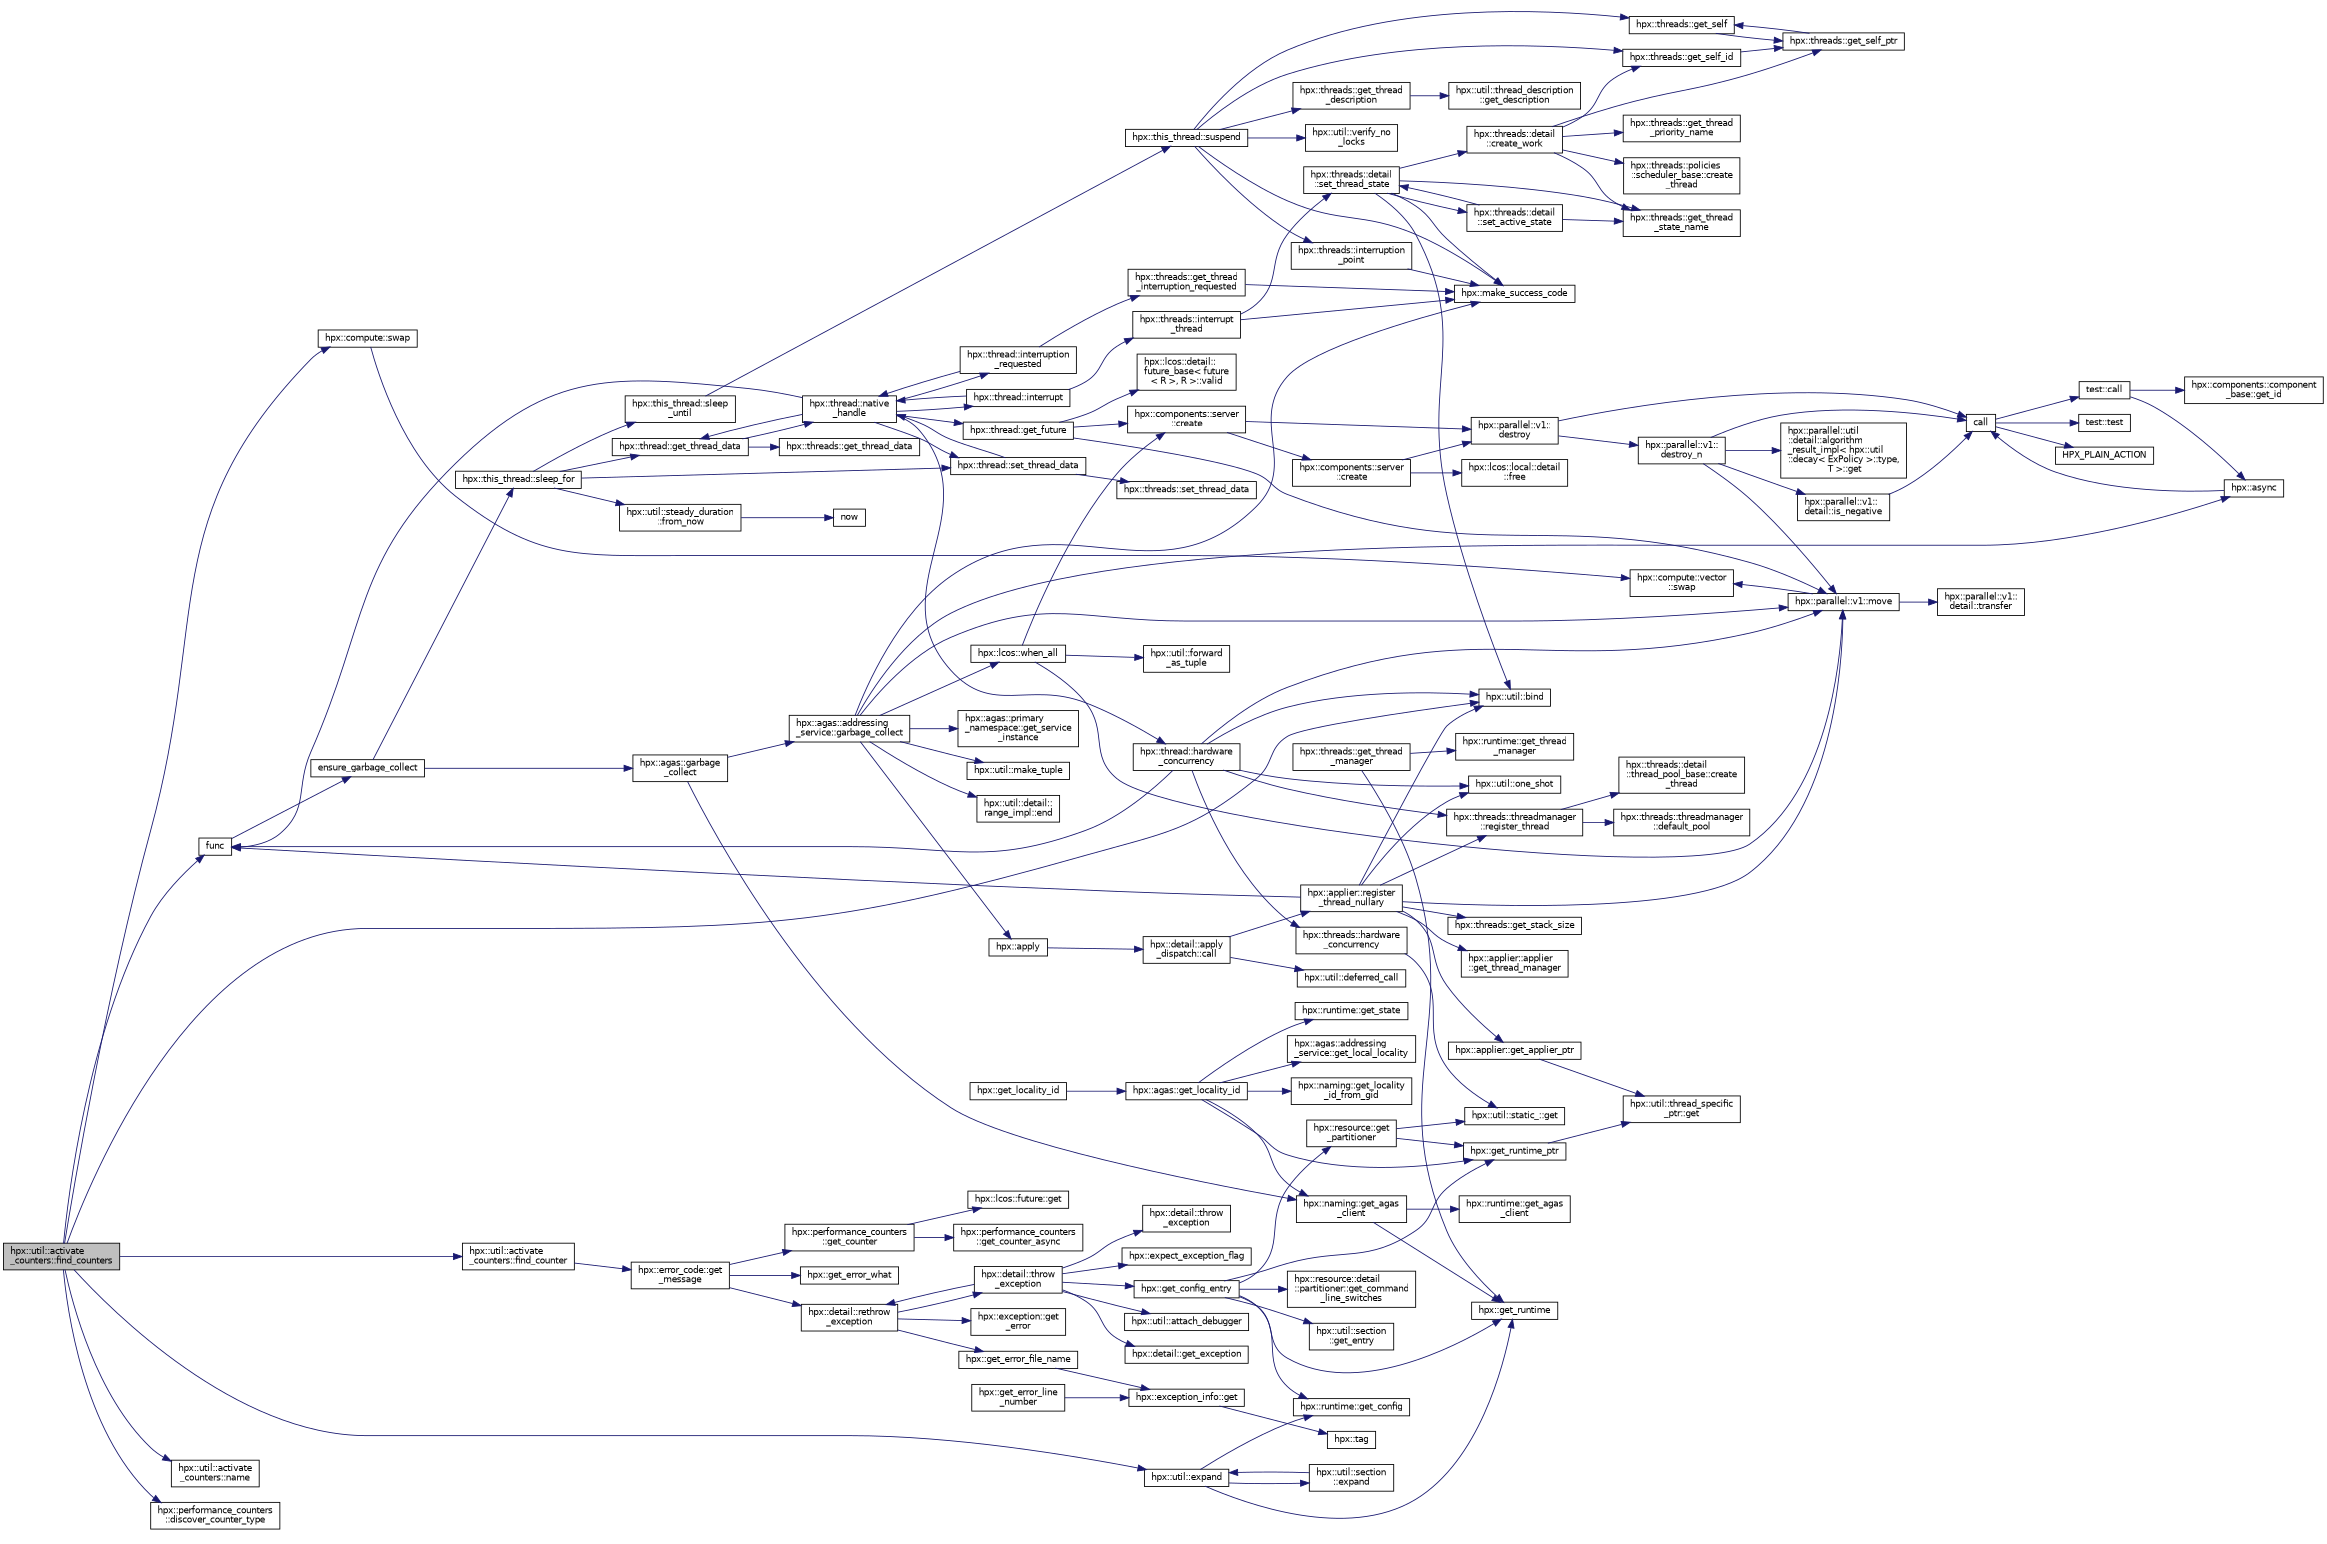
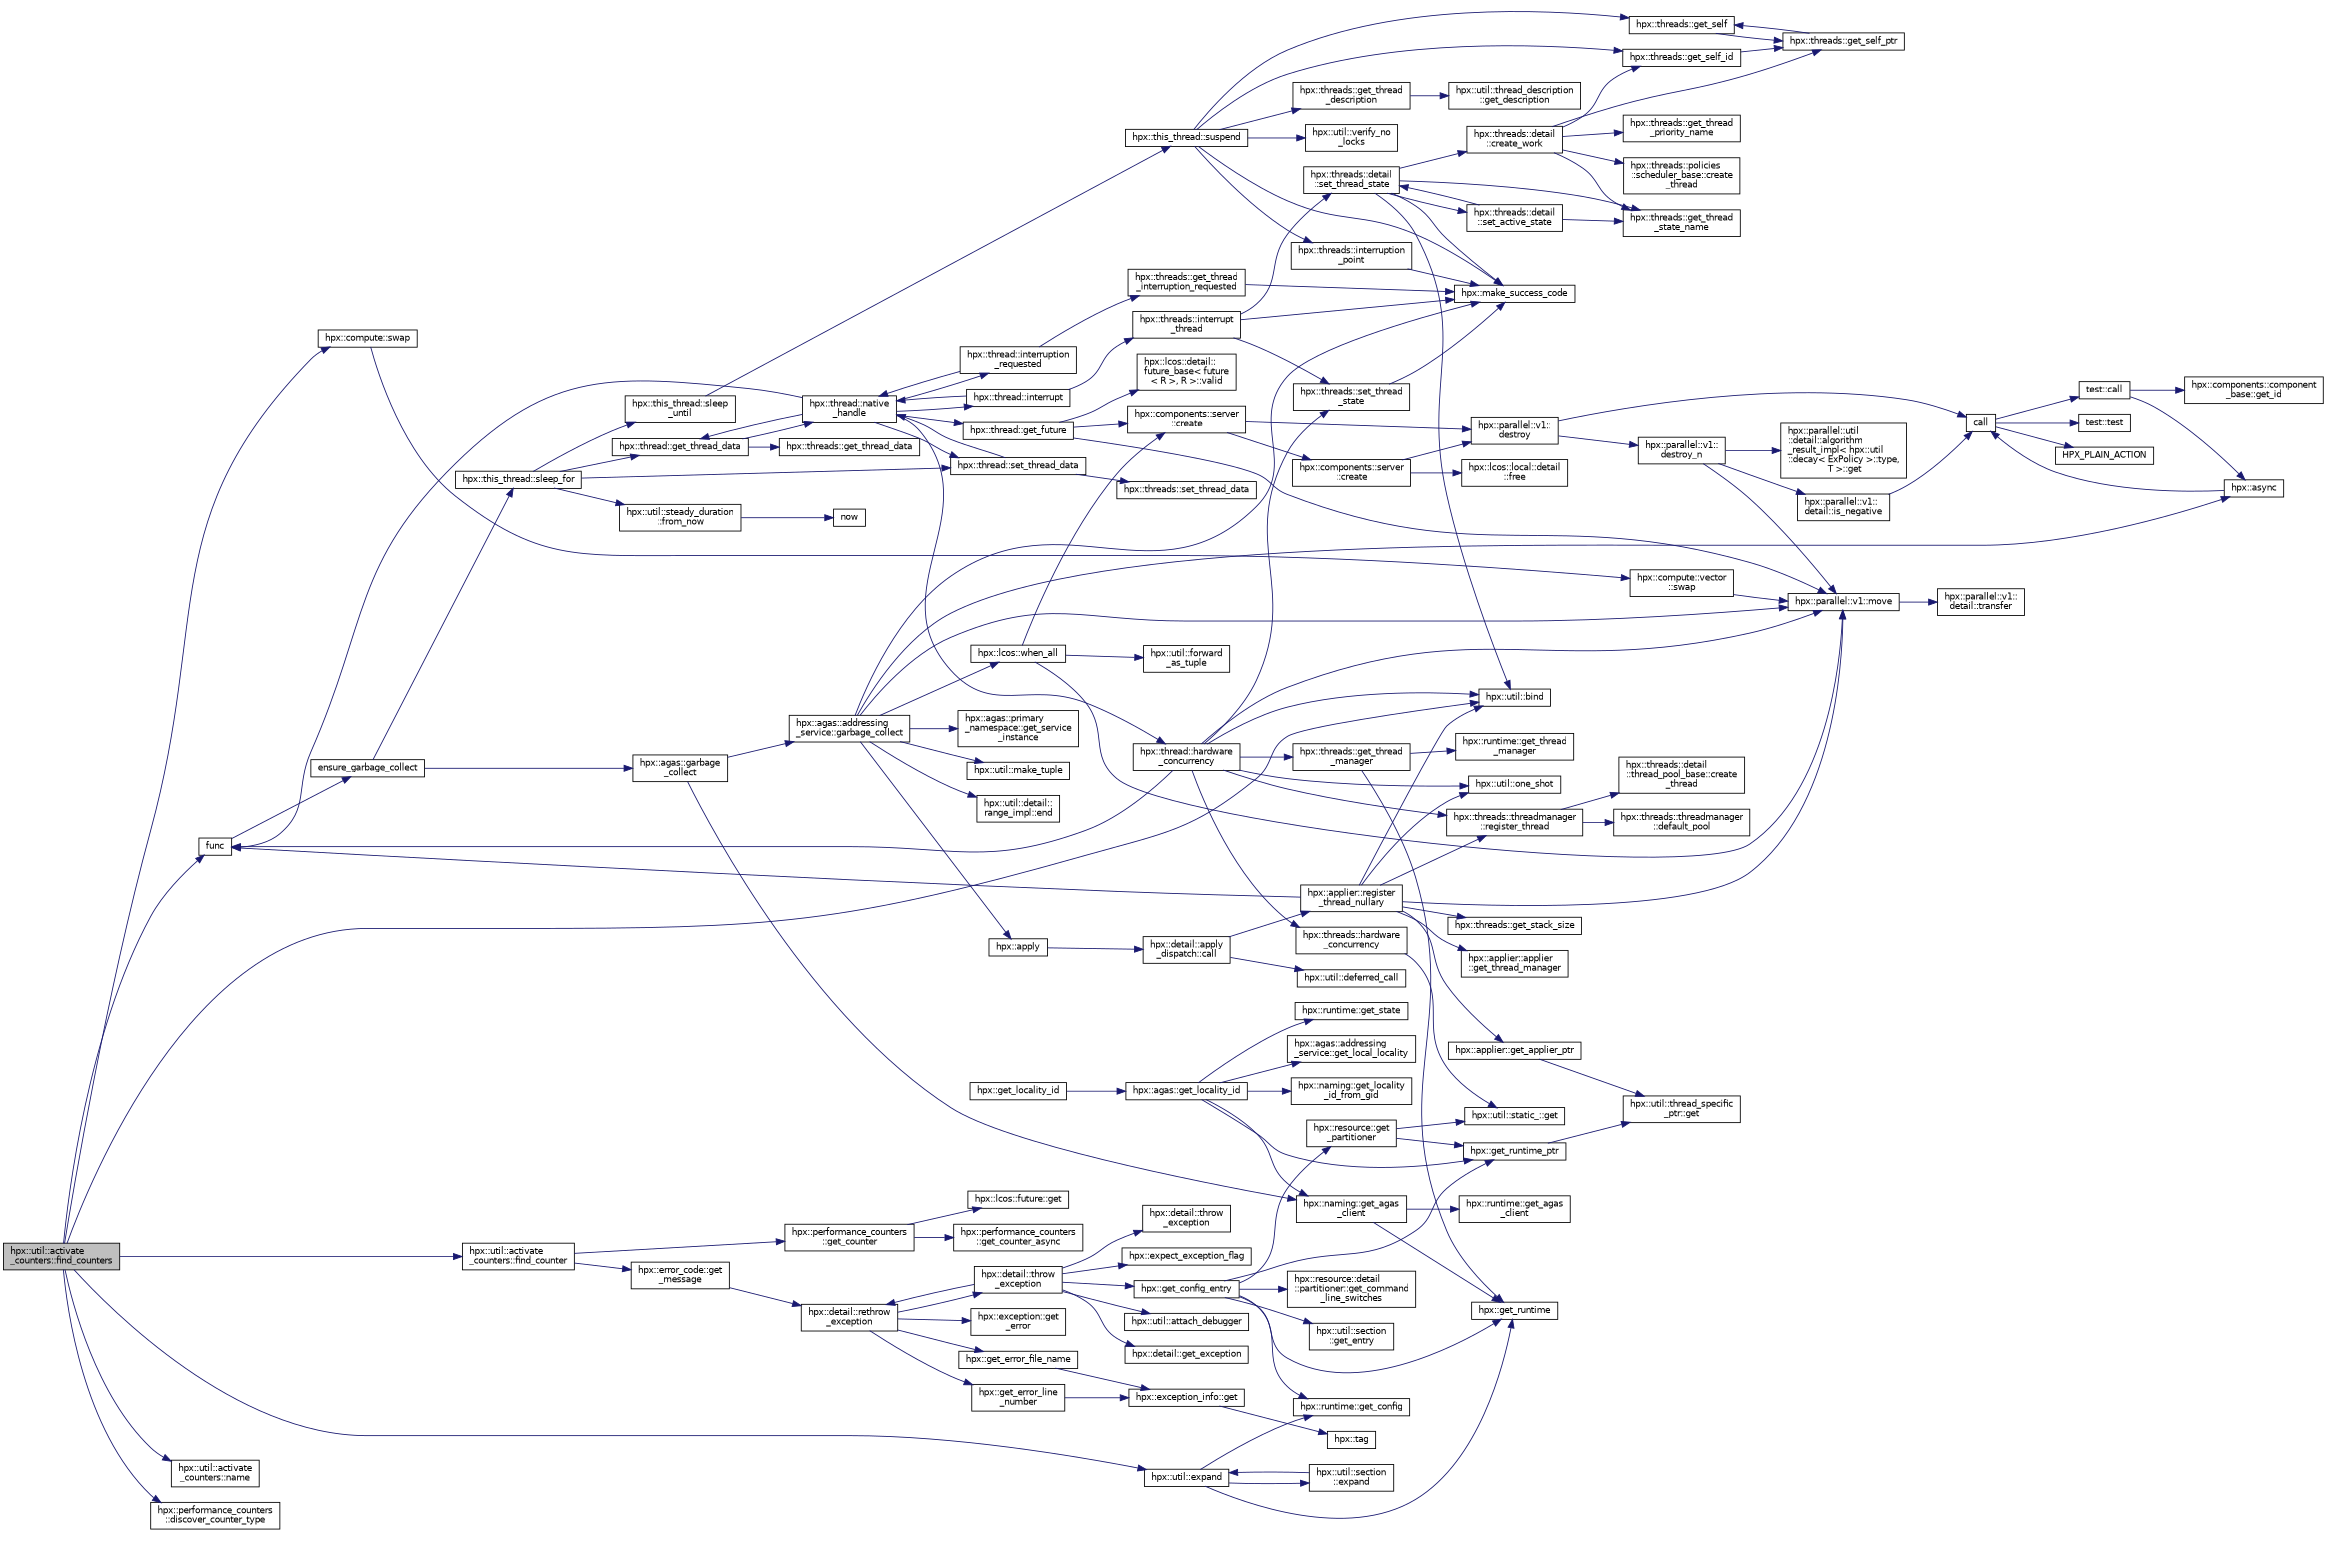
node "hpx::threads::set_thread _state": added
edge "hpx::parallel::v1:: destroy_n" -> "call": removed
edge "hpx::parallel::v1::move" -> "hpx::compute::vector ::swap": reversed
edge "hpx::thread::hardware _concurrency" -> "hpx::threads::get_thread _manager": added
edge "hpx::error_code::get _message" -> "hpx::performance_counters ::get_counter": now "hpx::util::activate _counters::find_counter" -> "hpx::performance_counters ::get_counter"
node "hpx::get_error_what": removed
edge "hpx::detail::rethrow _exception" -> "hpx::get_error_line _number": added
